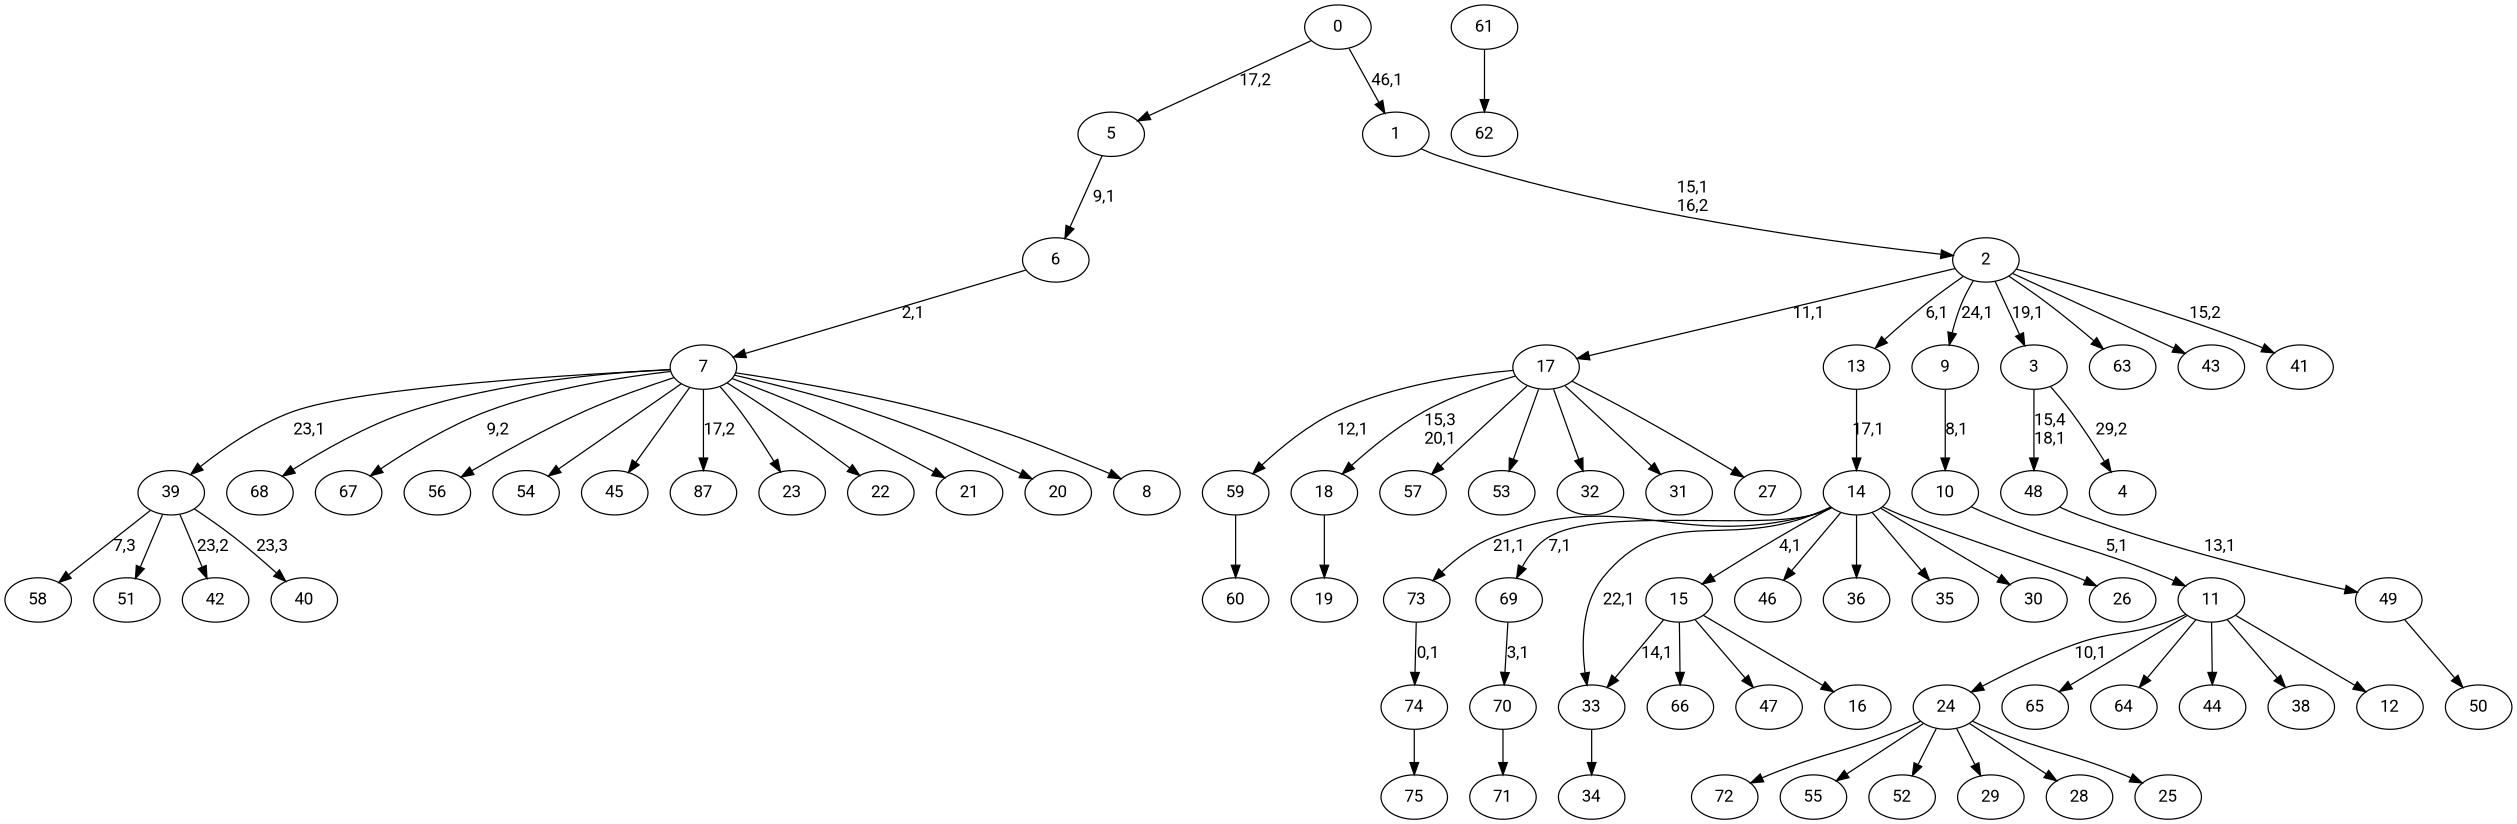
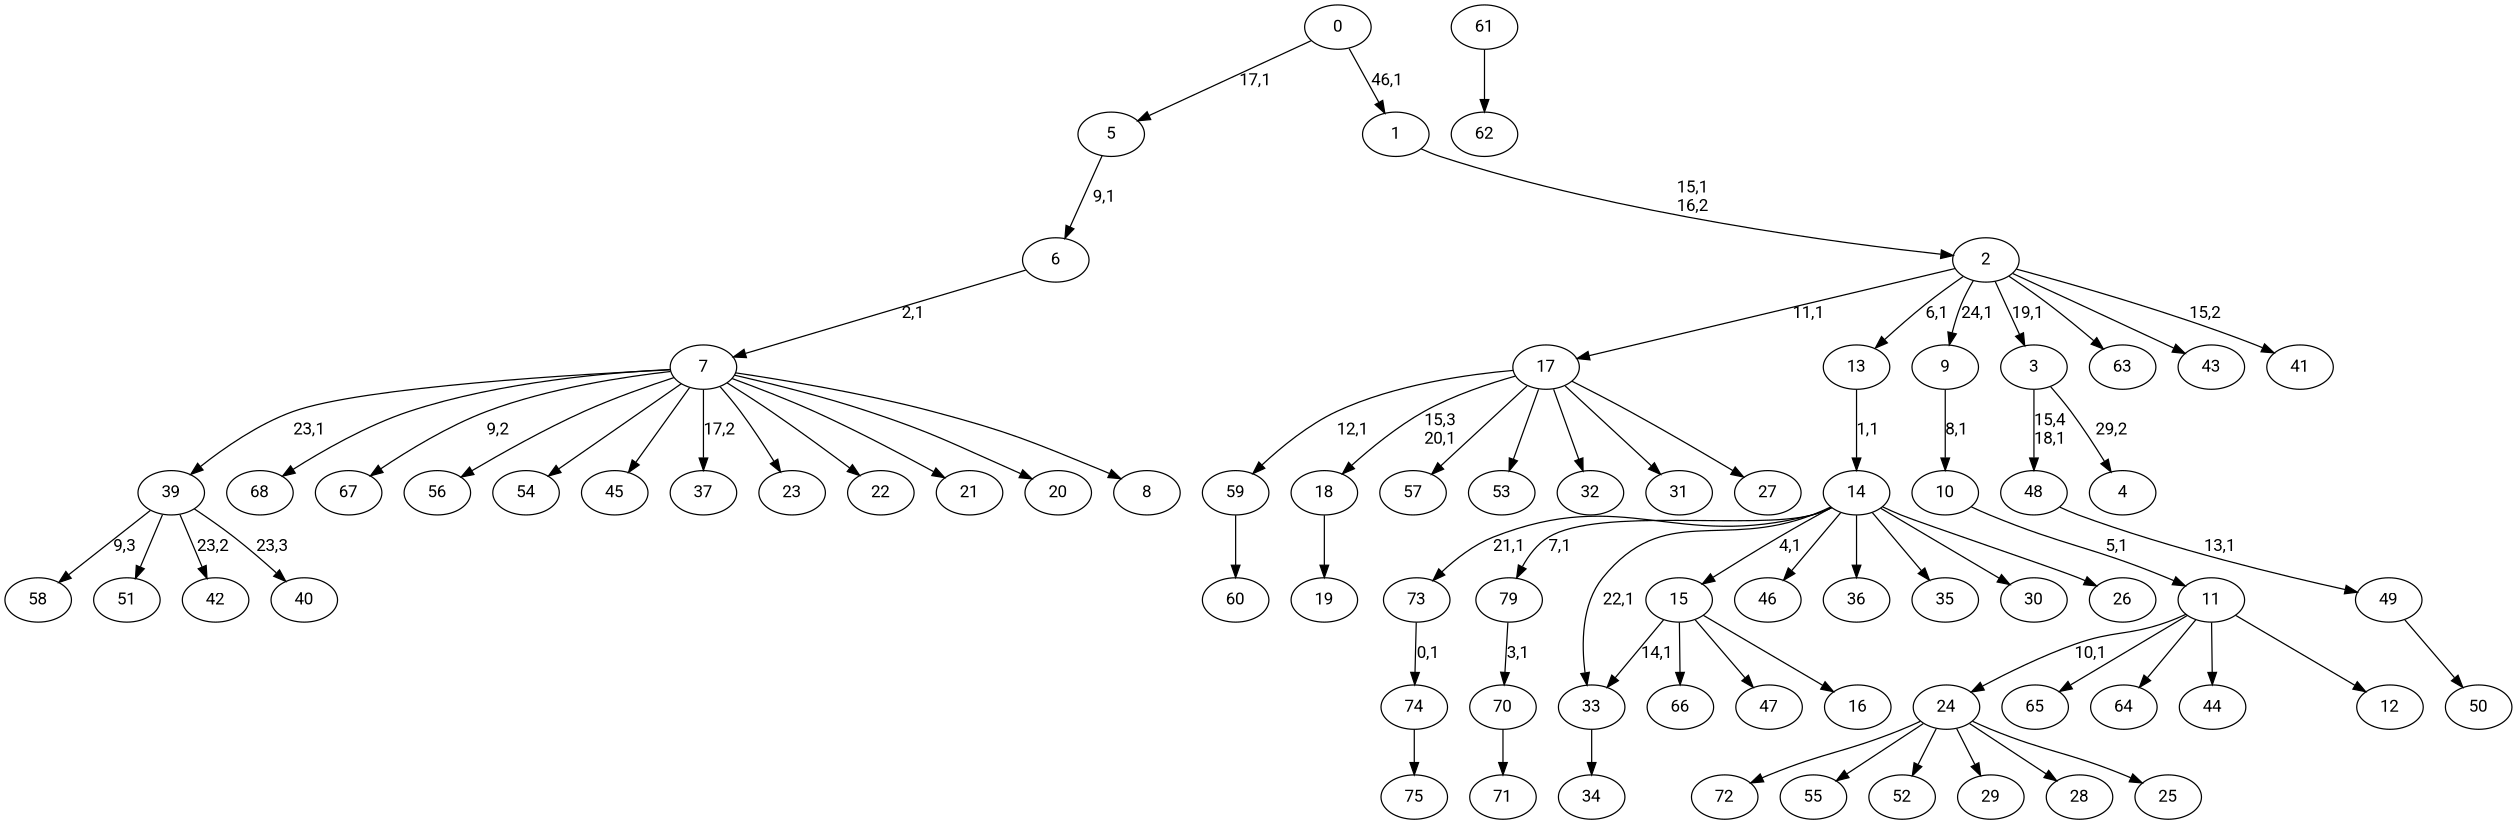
edge "0" -> "5": label "17,2" -> "17,1"
edge "13" -> "14": label "17,1" -> "1,1"
node "87": label "87" -> "37"
edge "39" -> "58": label "7,3" -> "9,3"
node "69": label "69" -> "79"
node "38": removed
